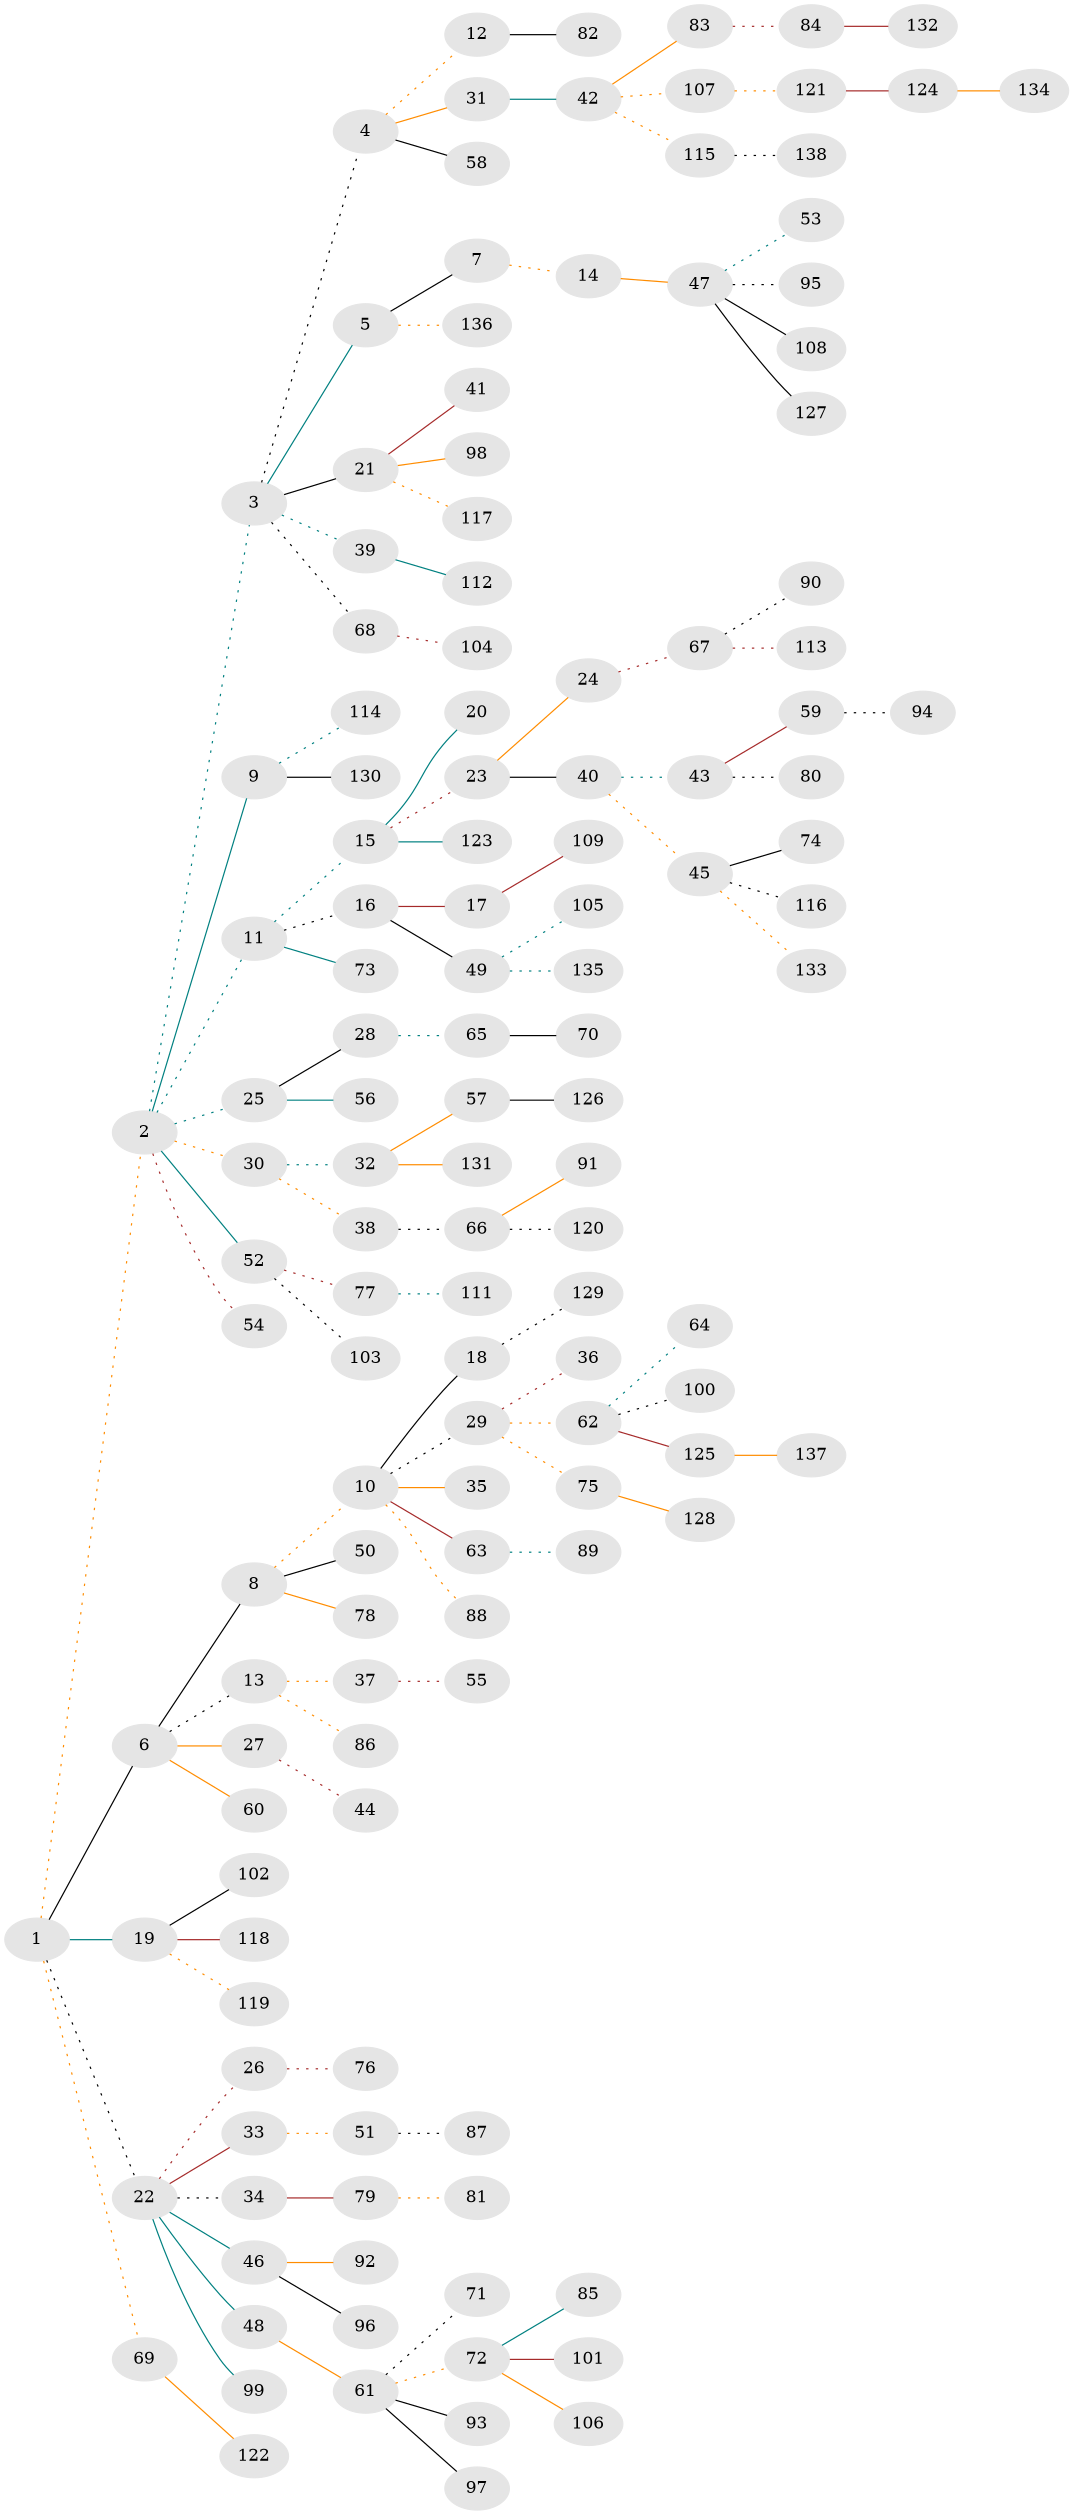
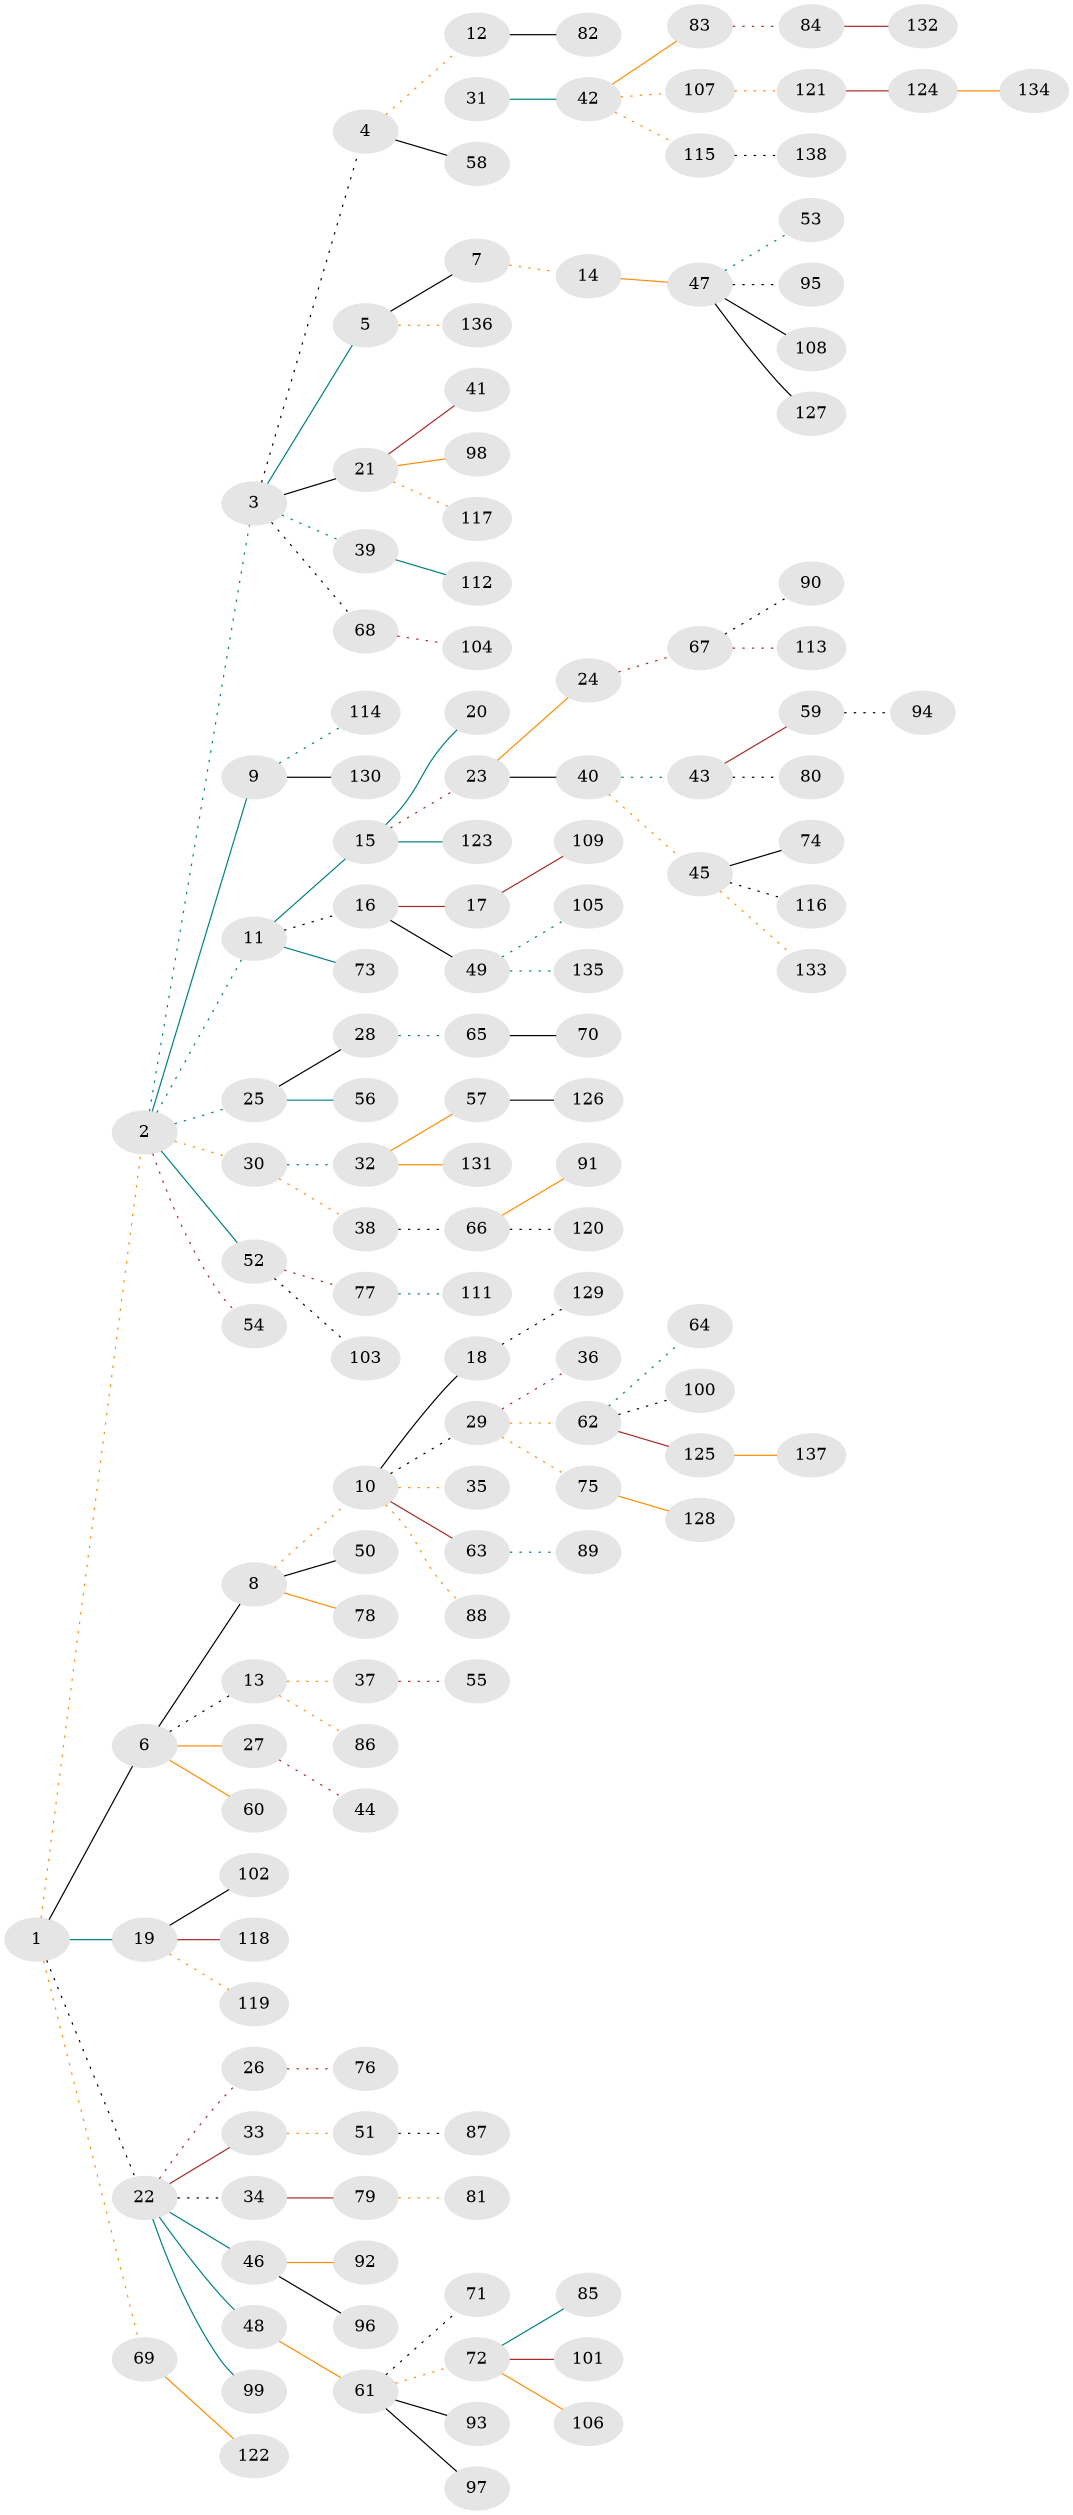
edge "31" -- "4": removed
edge "15" -- "11": style dotted -> solid
edge "10" -- "35": style solid -> dotted
